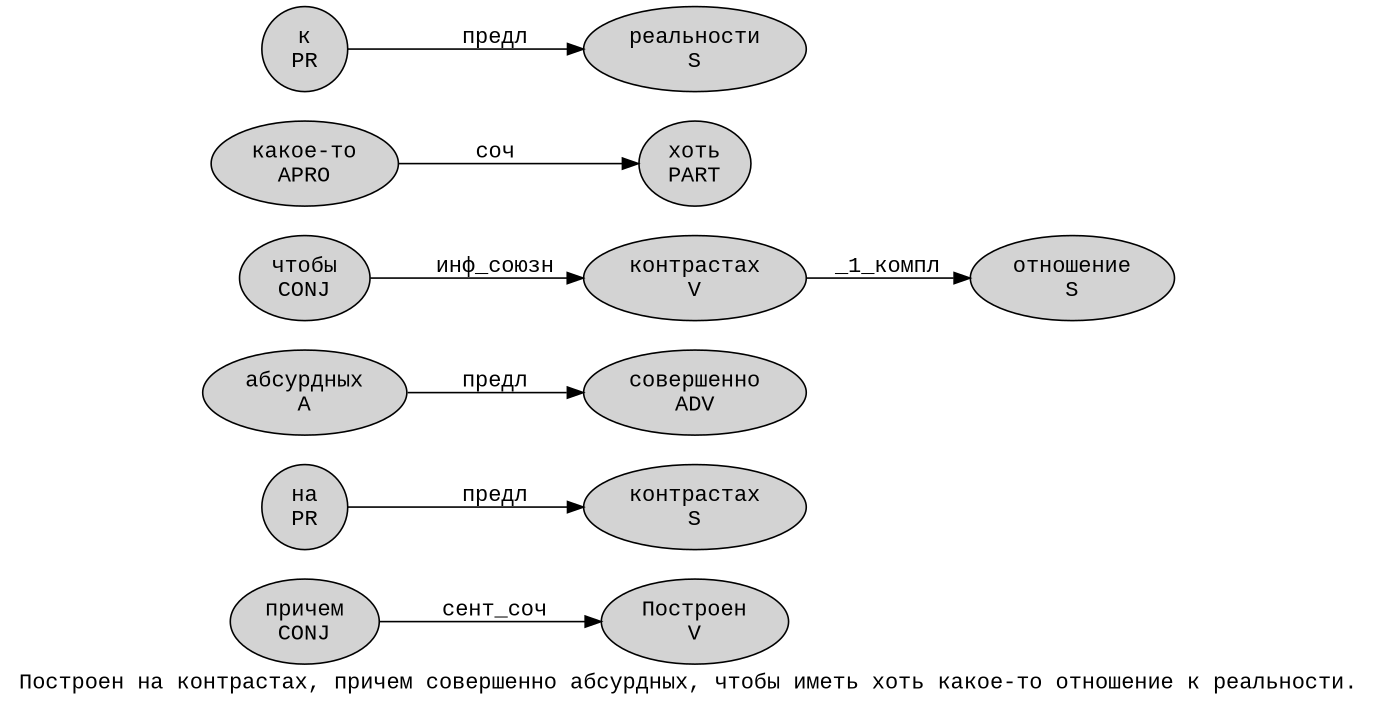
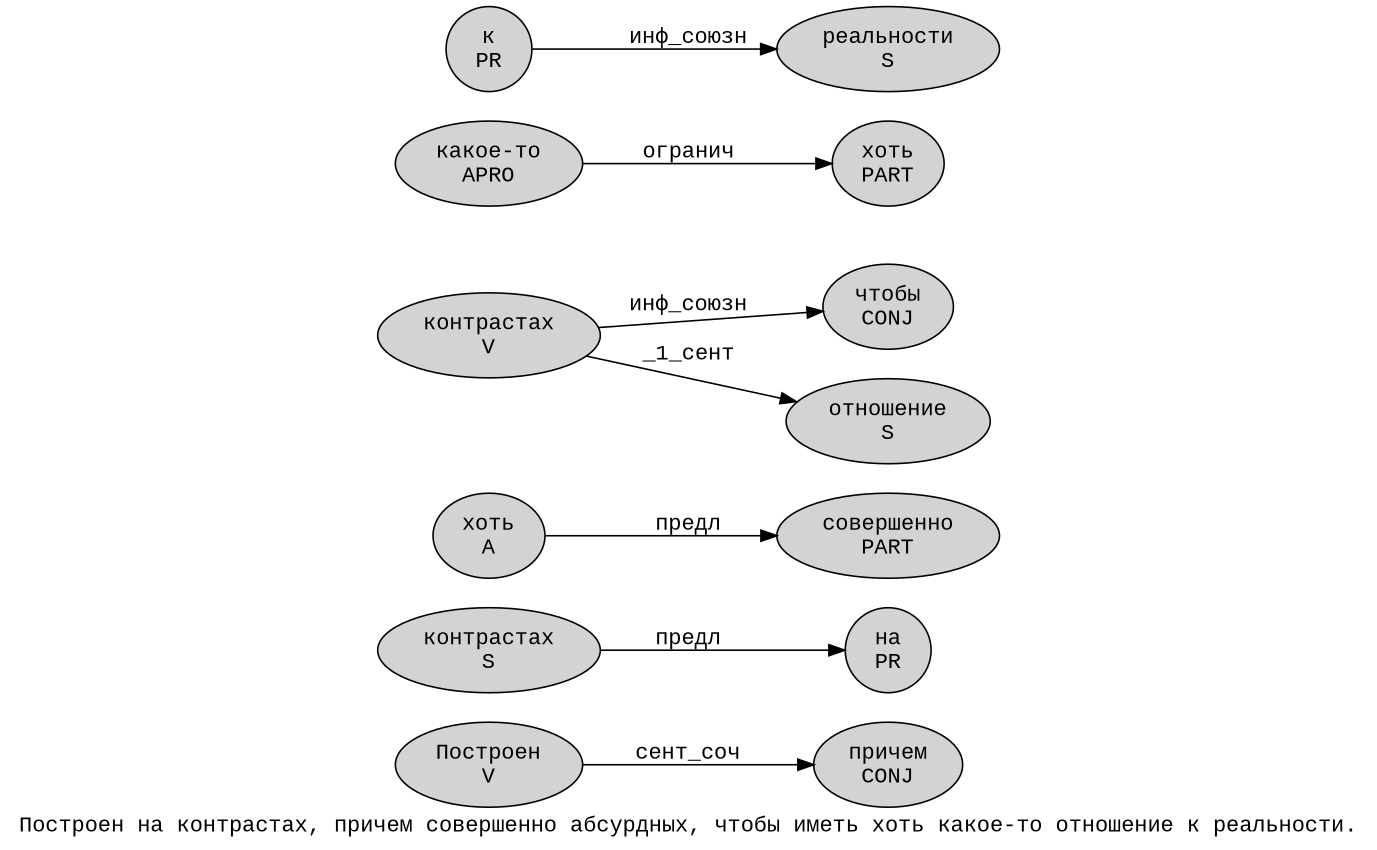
edge "к PR" -> "реальности S": label "предл" -> "инф_союзн"
edge "какое-то APRO" -> "хоть PART": label "соч" -> "огранич"
edge "контрастах V" -> "отношение S": label "_1_компл" -> "_1_сент"
edge "чтобы CONJ" -> "контрастах V": reversed
node "абсурдных A": label "абсурдных A" -> "хоть A"
node "совершенно ADV": label "совершенно ADV" -> "совершенно PART"
edge "на PR" -> "контрастах S": reversed
edge "причем CONJ" -> "Построен V": reversed
